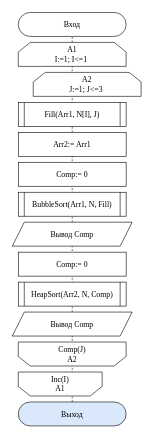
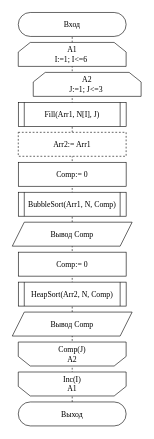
node "A1I:=1; I<=1": label "A1I:=1; I<=1" -> "A1I:=1; I<=6"
node "Arr2:= Arr1": style solid -> dashed
node "BubbleSort(Arr1, N, Fill)": label "BubbleSort(Arr1, N, Fill)" -> "BubbleSort(Arr1, N, Comp)"
node "Inc(I)A1": size 84x24 -> 108x24
node "Выход": fillcolor #dae8fc -> #ffffff
